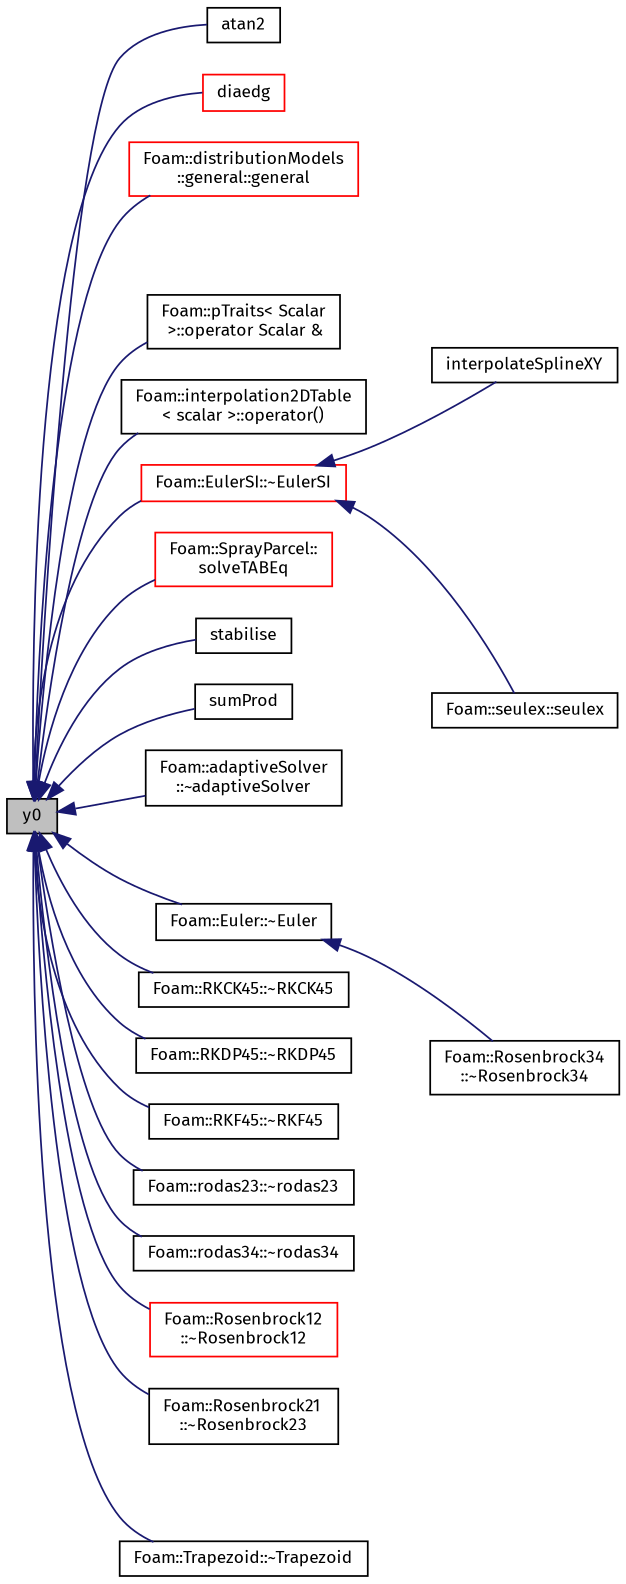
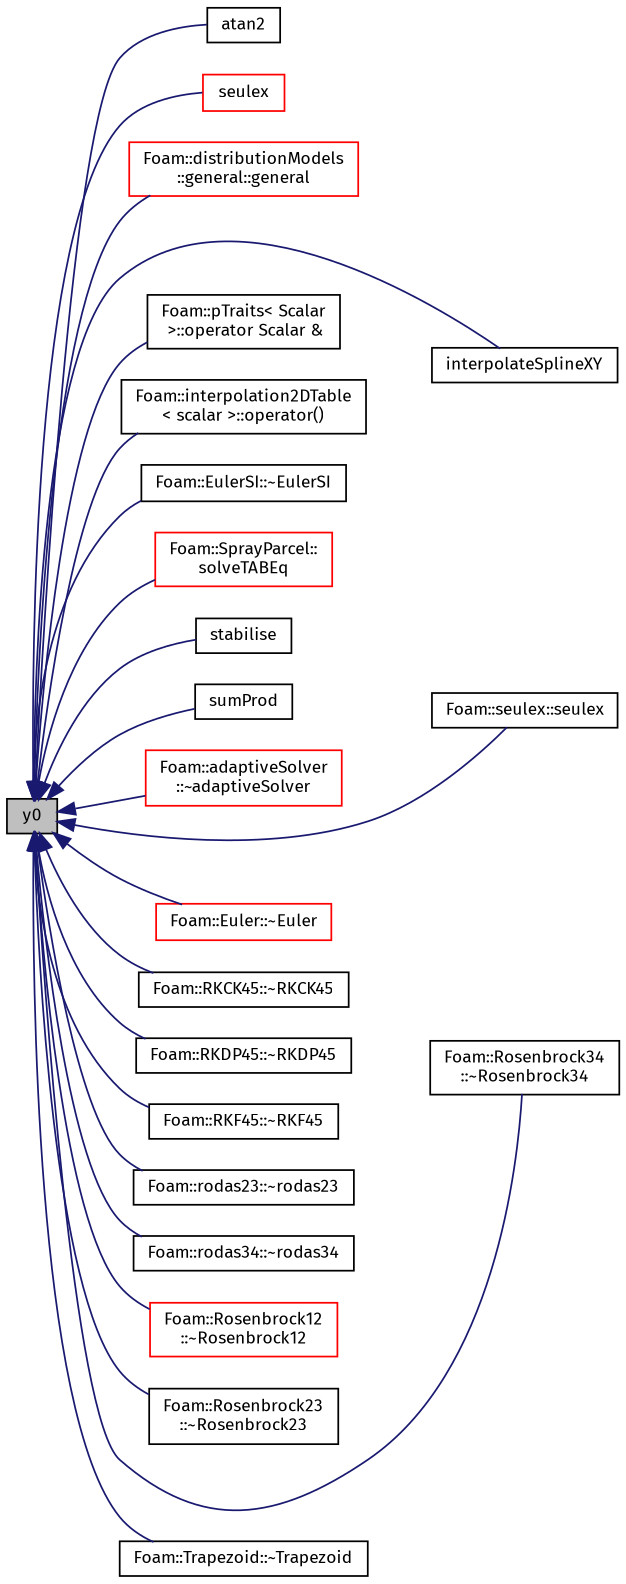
node "diaedg": label "diaedg" -> "seulex"
edge "interpolateSplineXY" -> "Foam::EulerSI::~EulerSI": now "interpolateSplineXY" -> "y0"
node "Foam::EulerSI::~EulerSI": color red -> black
edge "Foam::seulex::seulex" -> "Foam::EulerSI::~EulerSI": now "Foam::seulex::seulex" -> "y0"
node "Foam::adaptiveSolver ::~adaptiveSolver": color black -> red
node "Foam::Euler::~Euler": color black -> red
edge "Foam::Rosenbrock34 ::~Rosenbrock34" -> "Foam::Euler::~Euler": now "Foam::Rosenbrock34 ::~Rosenbrock34" -> "y0"
node "Foam::Rosenbrock21 ::~Rosenbrock23": label "Foam::Rosenbrock21 ::~Rosenbrock23" -> "Foam::Rosenbrock23 ::~Rosenbrock23"
